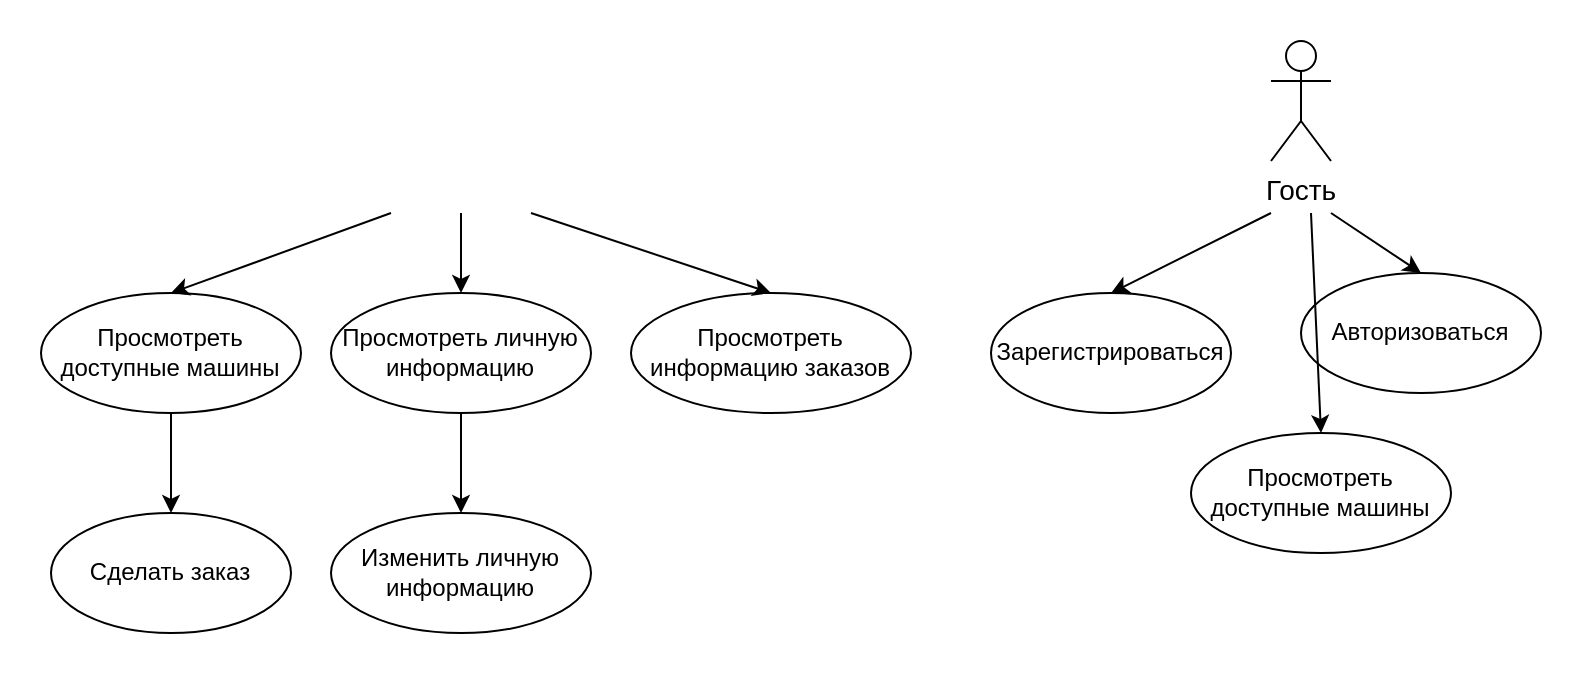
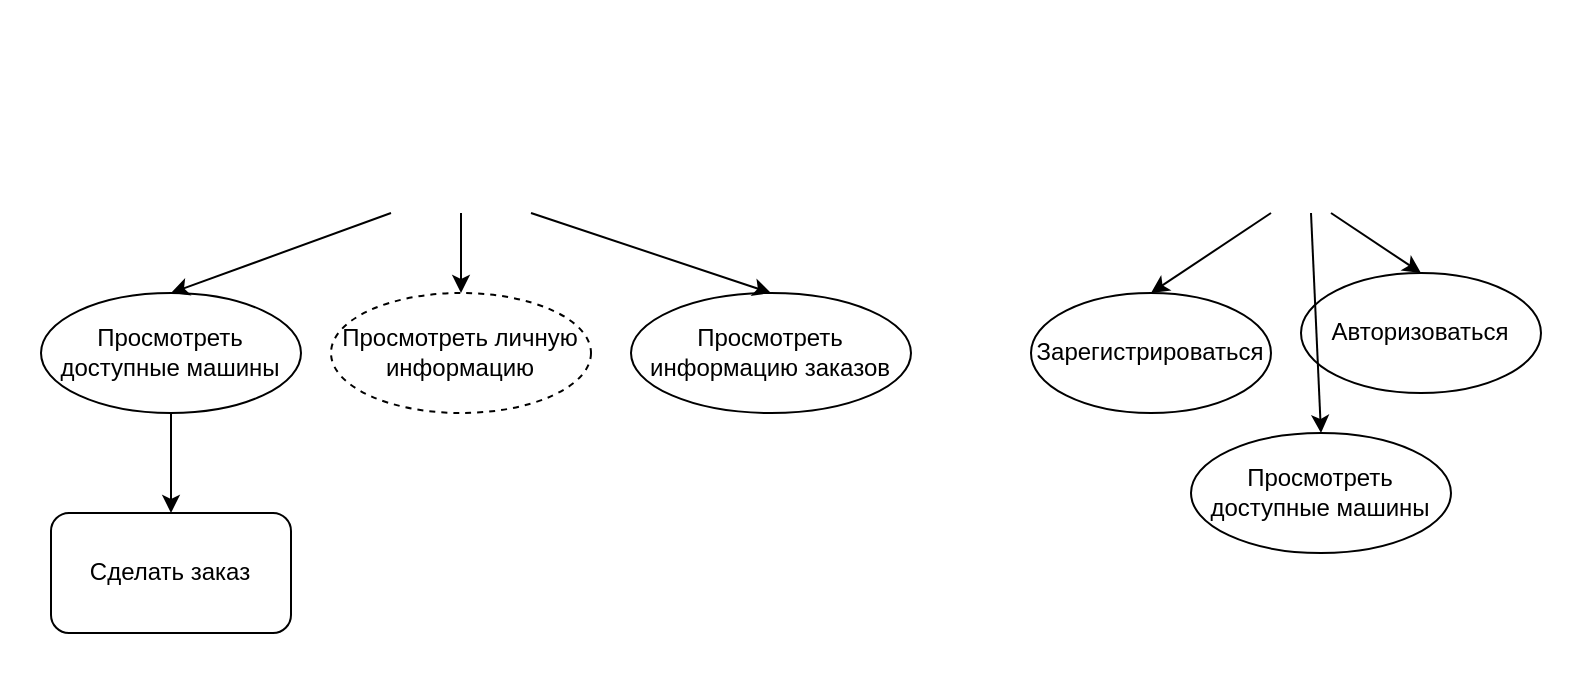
node "Гость": removed
node "Просмотреть личную информацию": style solid -> dashed
node "Зарегистрироваться": moved (1111, 353) -> (1151, 353)
edge "Просмотреть личную информацию" -> "Изменить личную информацию": removed
node "Сделать заказ": shape ellipse -> rounded rectangle
node "Изменить личную информацию": removed
